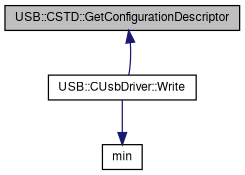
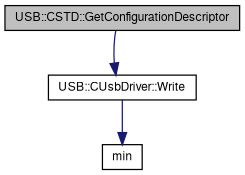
edge "USB::CUsbDriver::Write" -> "USB::CSTD::GetConfigurationDescriptor": reversed
